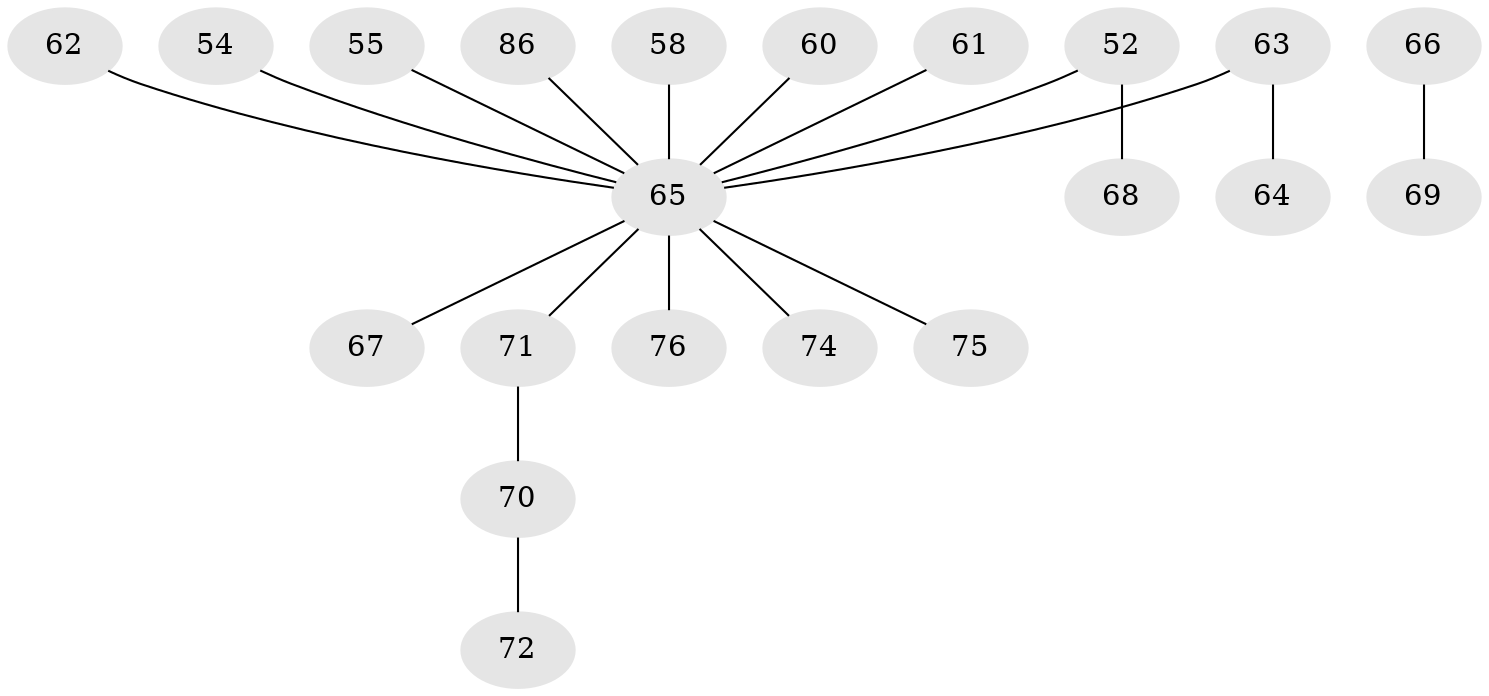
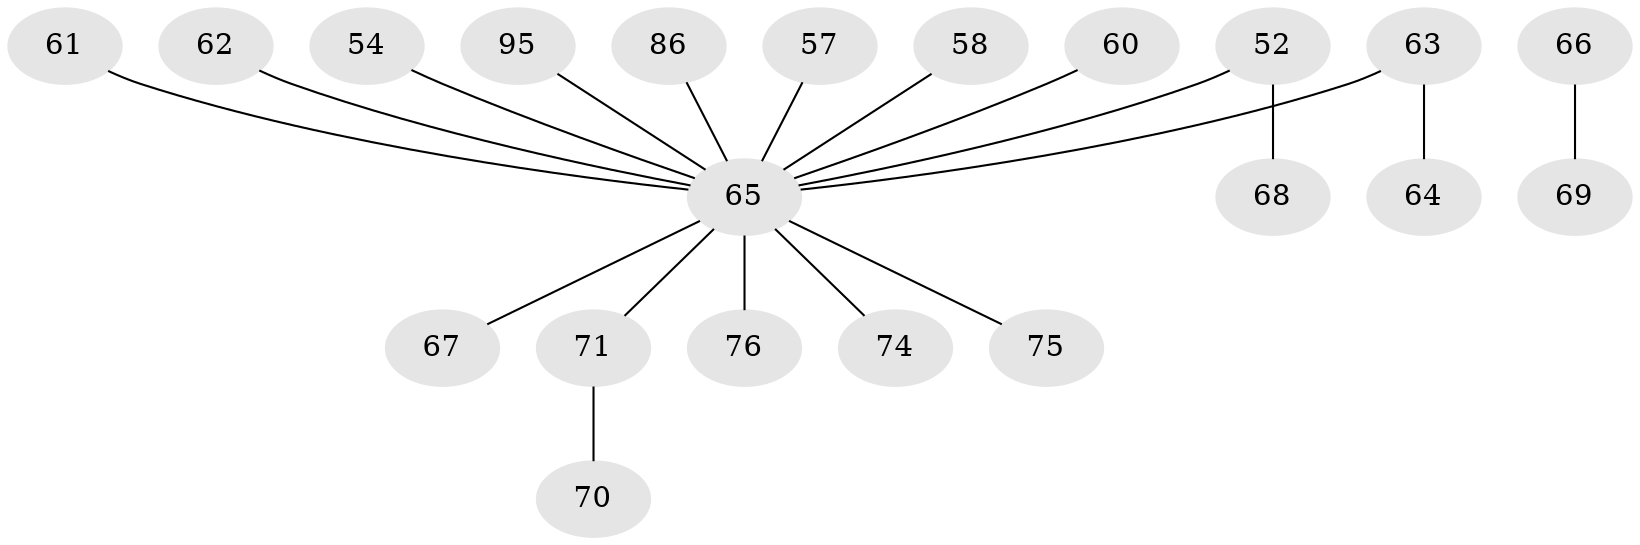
node "55": label "55" -> "95"
node "57": added
node "72": removed
